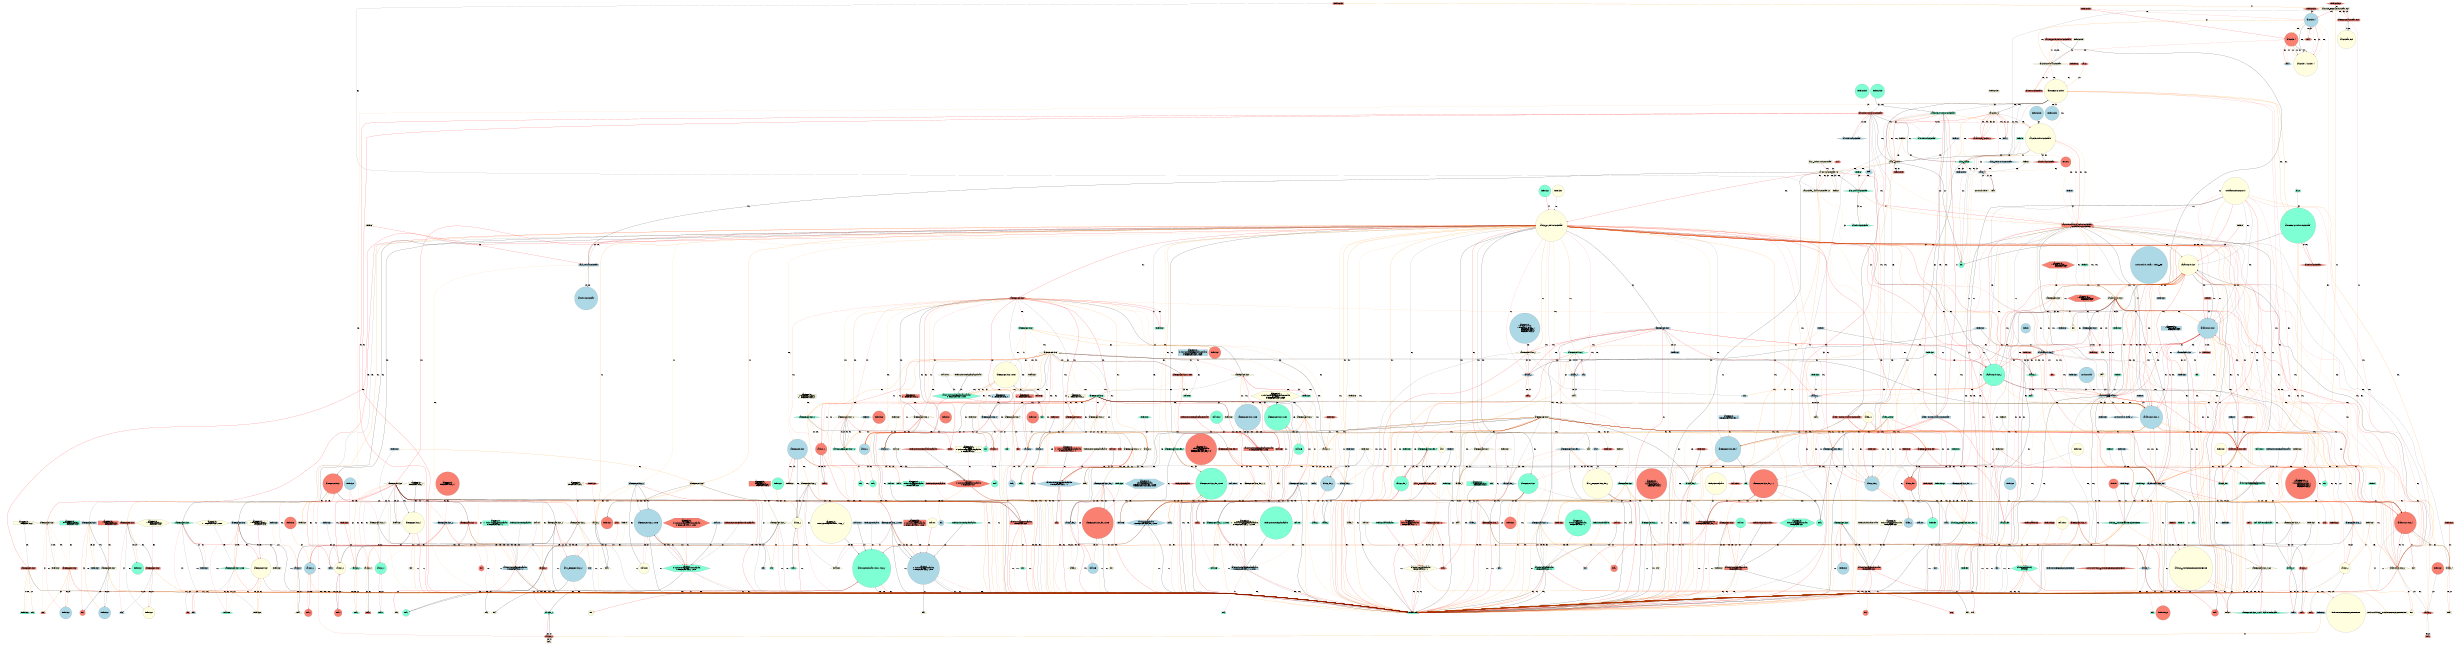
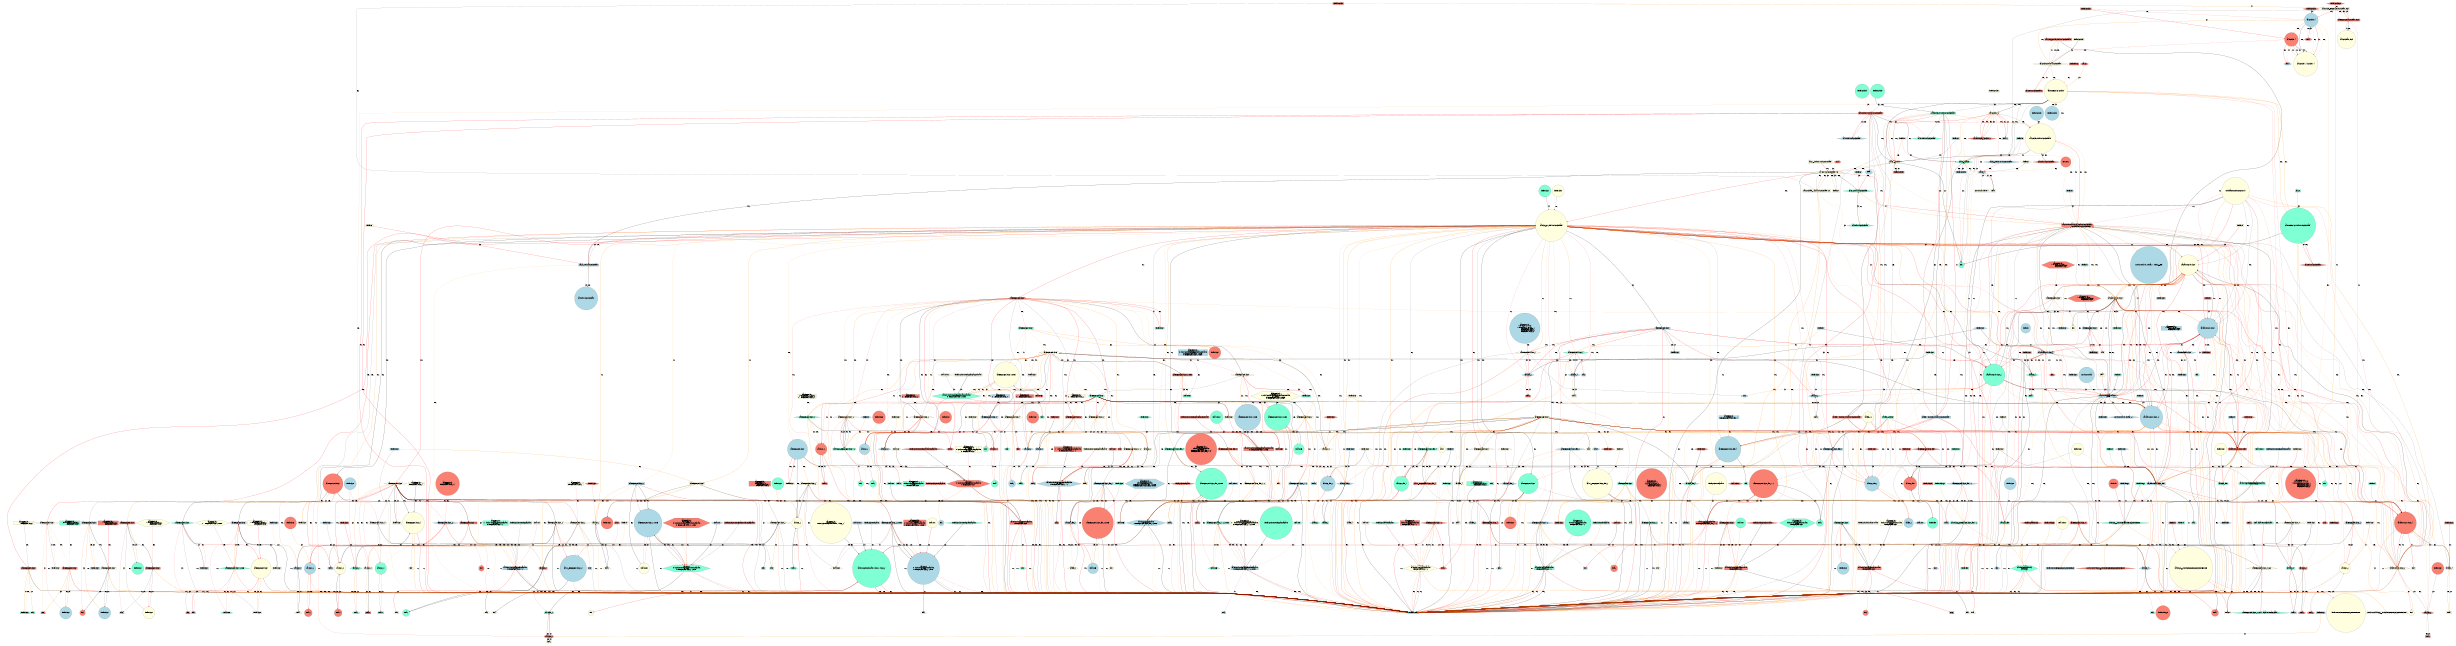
edge "(Call,bw.i = EXTRACT_32BITS(obj_tptr+offset+8))" -> "(Call,EXTRACT_32BITS(obj_tptr+offset+8))": removed, label "CFG:"
edge "(Call,link_type = EXTRACT_16BITS(obj_tptr)>>8)" -> "(MethodReturn,RET)": removed, label "DDG:"
